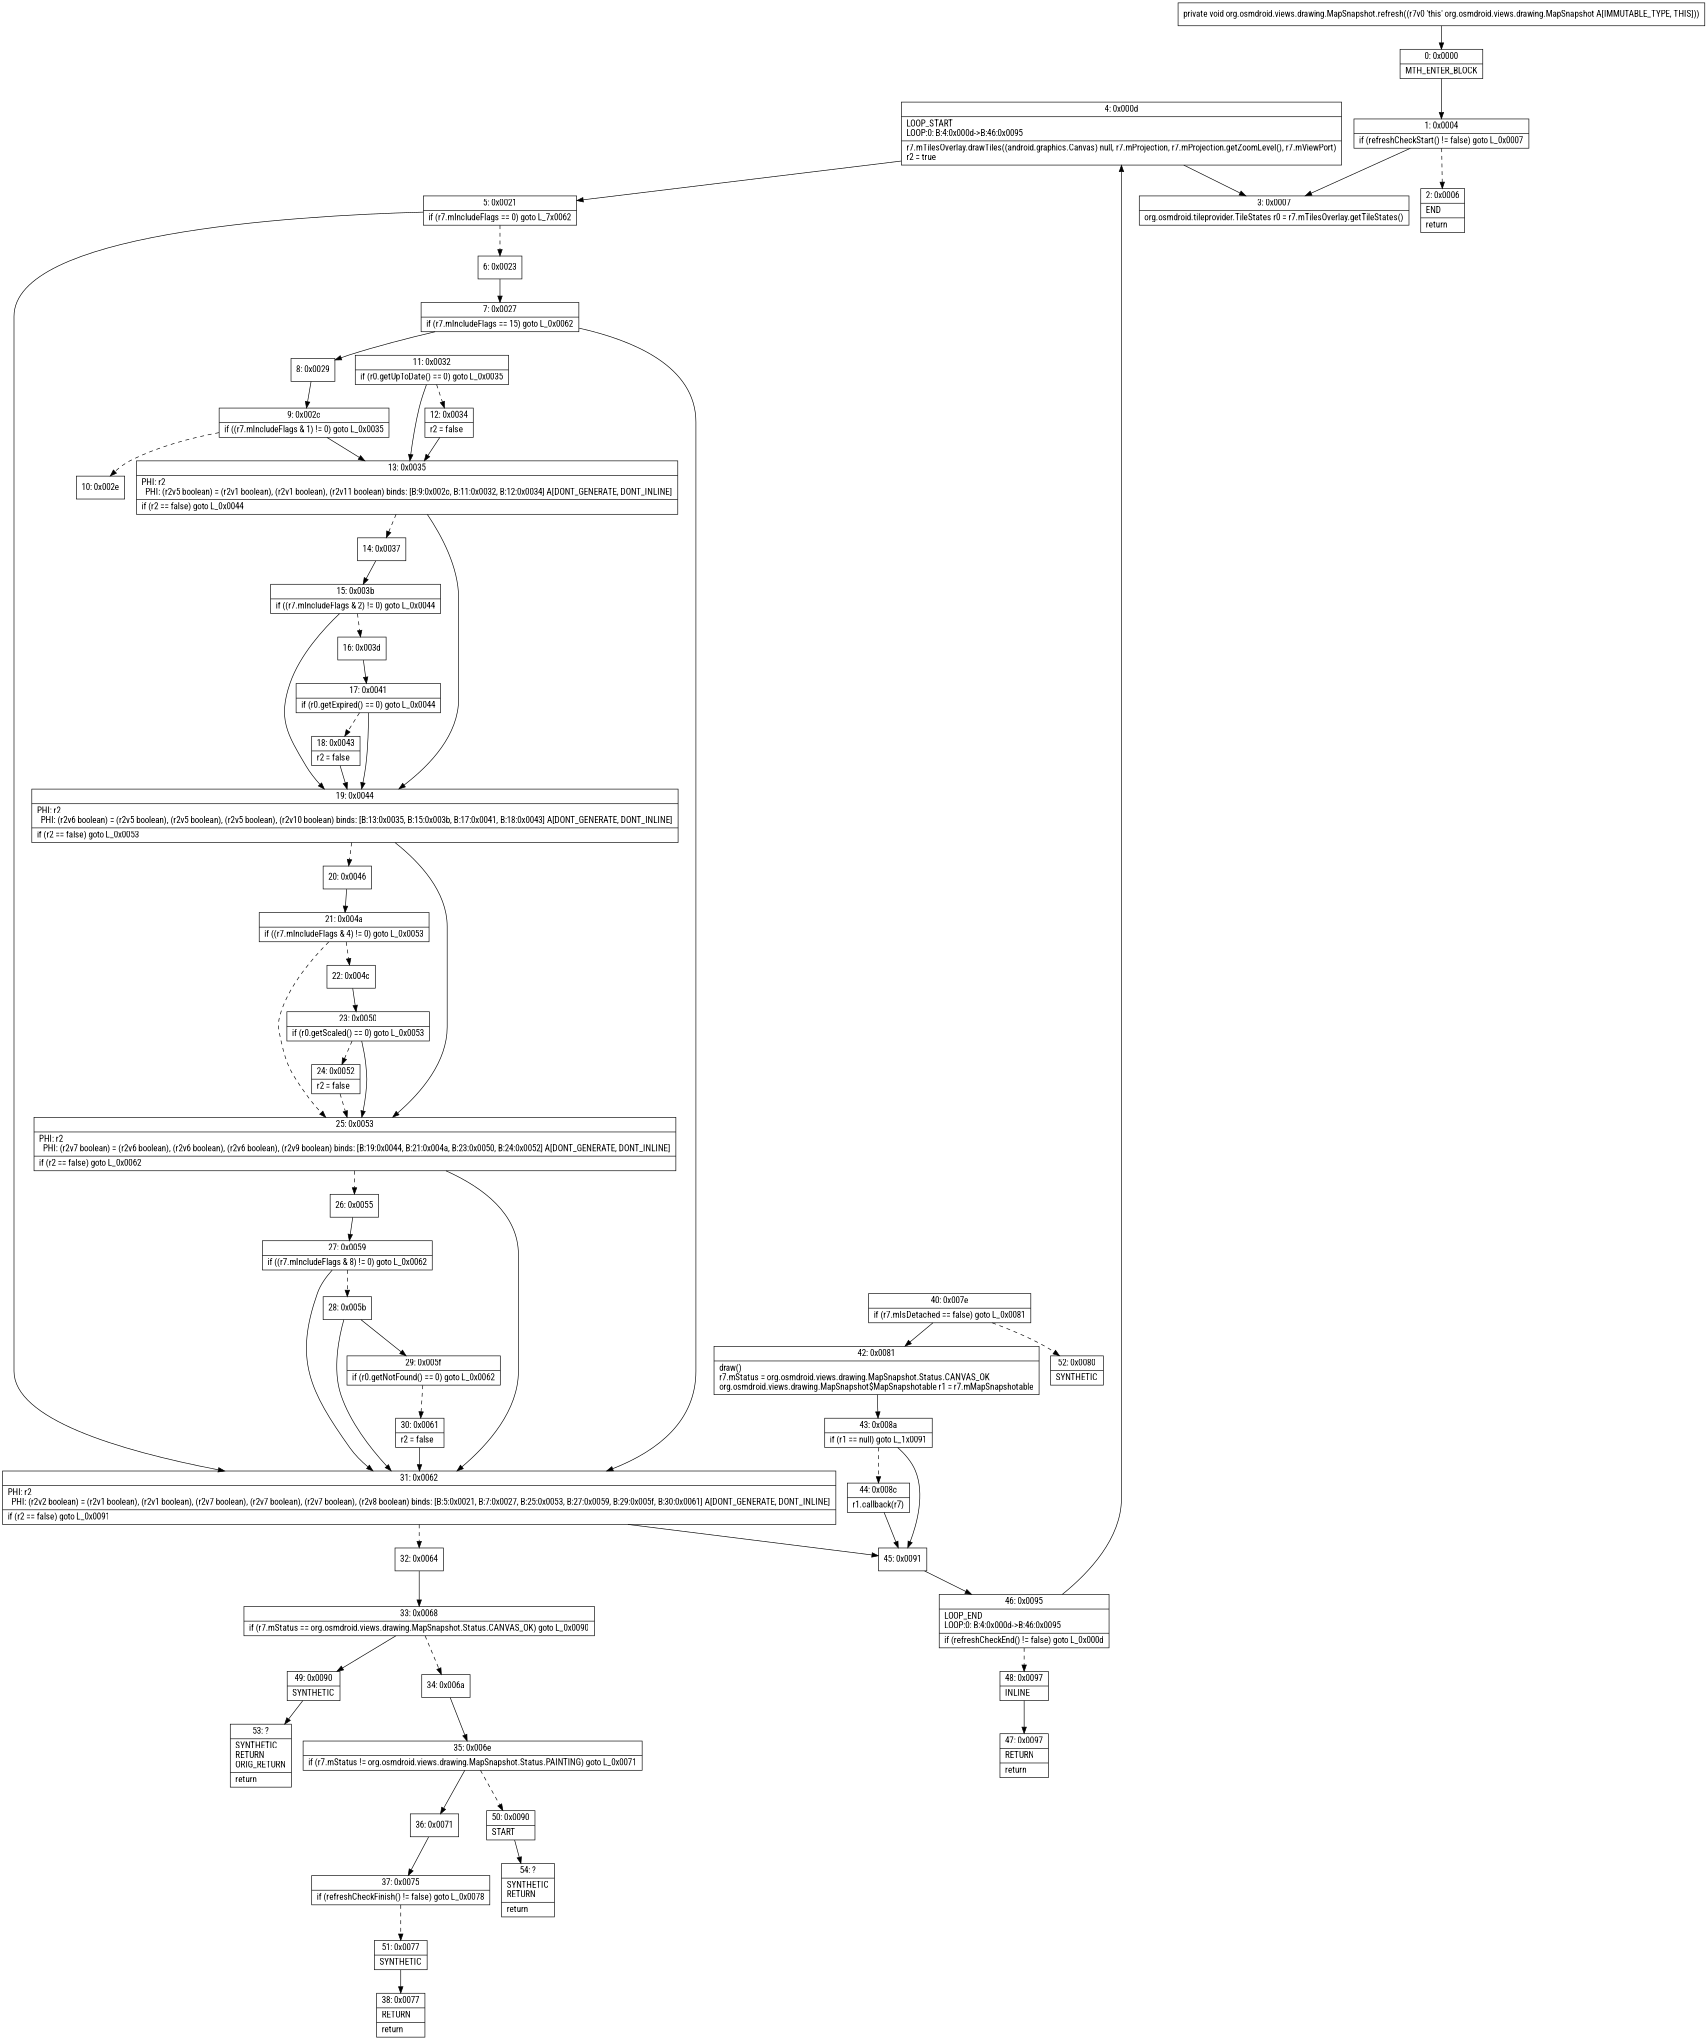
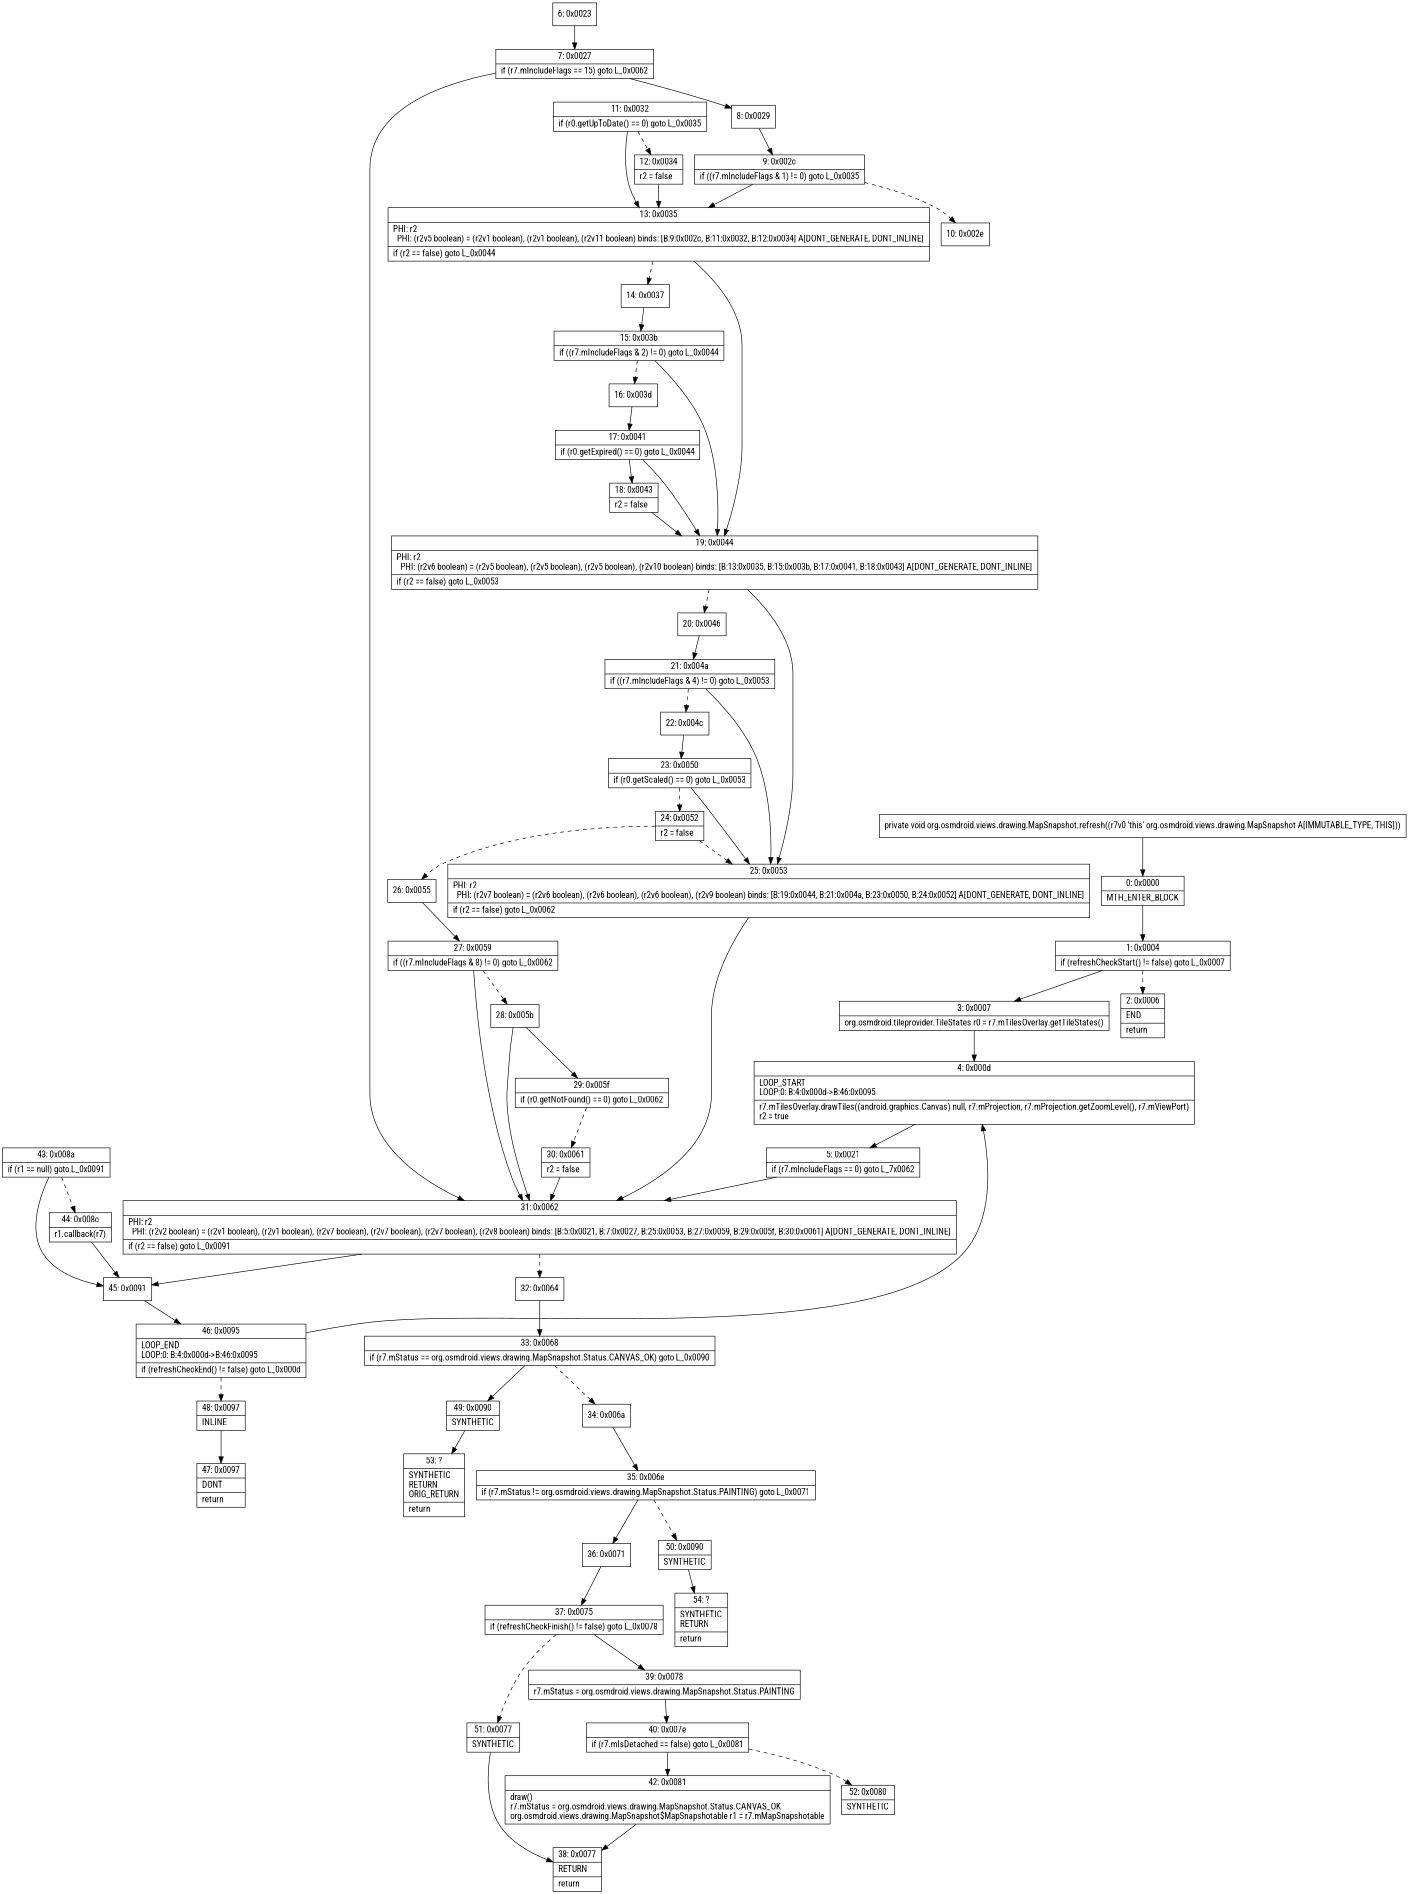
edge "4: 0x000d" -> "3: 0x0007": reversed
edge "5: 0x0021" -> "6: 0x0023": removed
edge "17: 0x0041" -> "18: 0x0043": style dashed -> solid
edge "21: 0x004a" -> "25: 0x0053": style dashed -> solid
edge "25: 0x0053" -> "26: 0x0055": now "24: 0x0052" -> "26: 0x0055"
edge "42: 0x0081" -> "43: 0x008a": now "42: 0x0081" -> "38: 0x0077"
node "43: 0x008a": text "if (r1 == null) goto L_1x0091" -> "if (r1 == null) goto L_0x0091"
node "39: 0x0078": added
node "47: 0x0097": text "RETURN" -> "DONT"
node "50: 0x0090": text "START" -> "SYNTHETIC"
